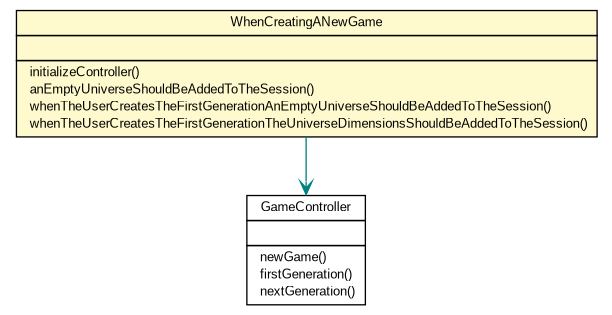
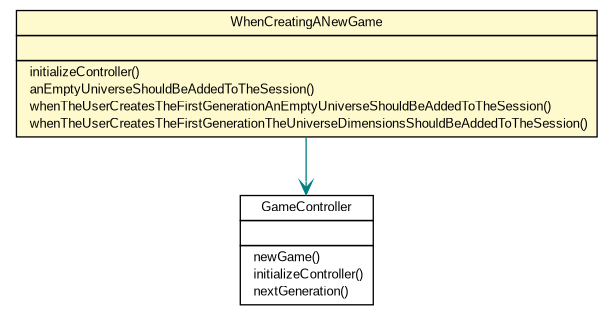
node "GameController": text "firstGeneration()" -> "initializeController()"
